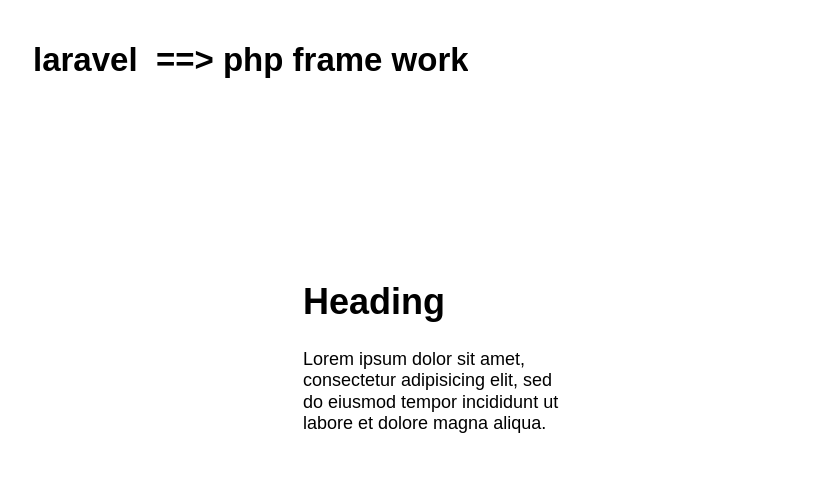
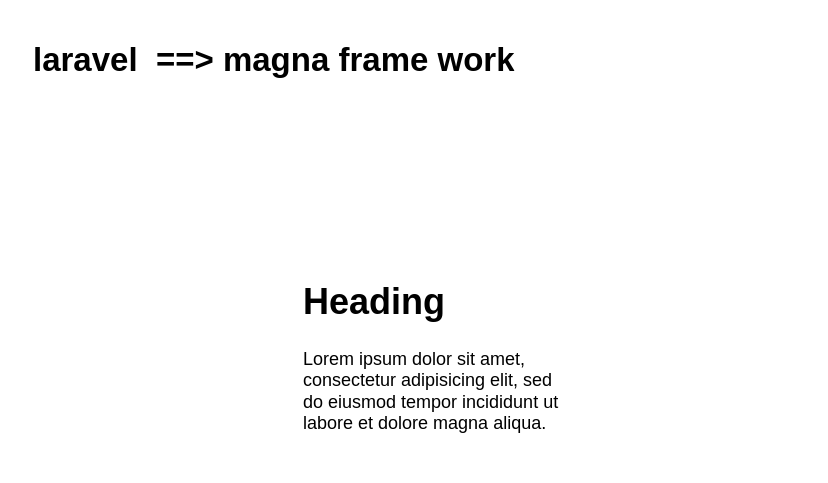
node "laravel ==> php frame work": label "laravel ==> php frame work" -> "laravel ==> magna frame work"
